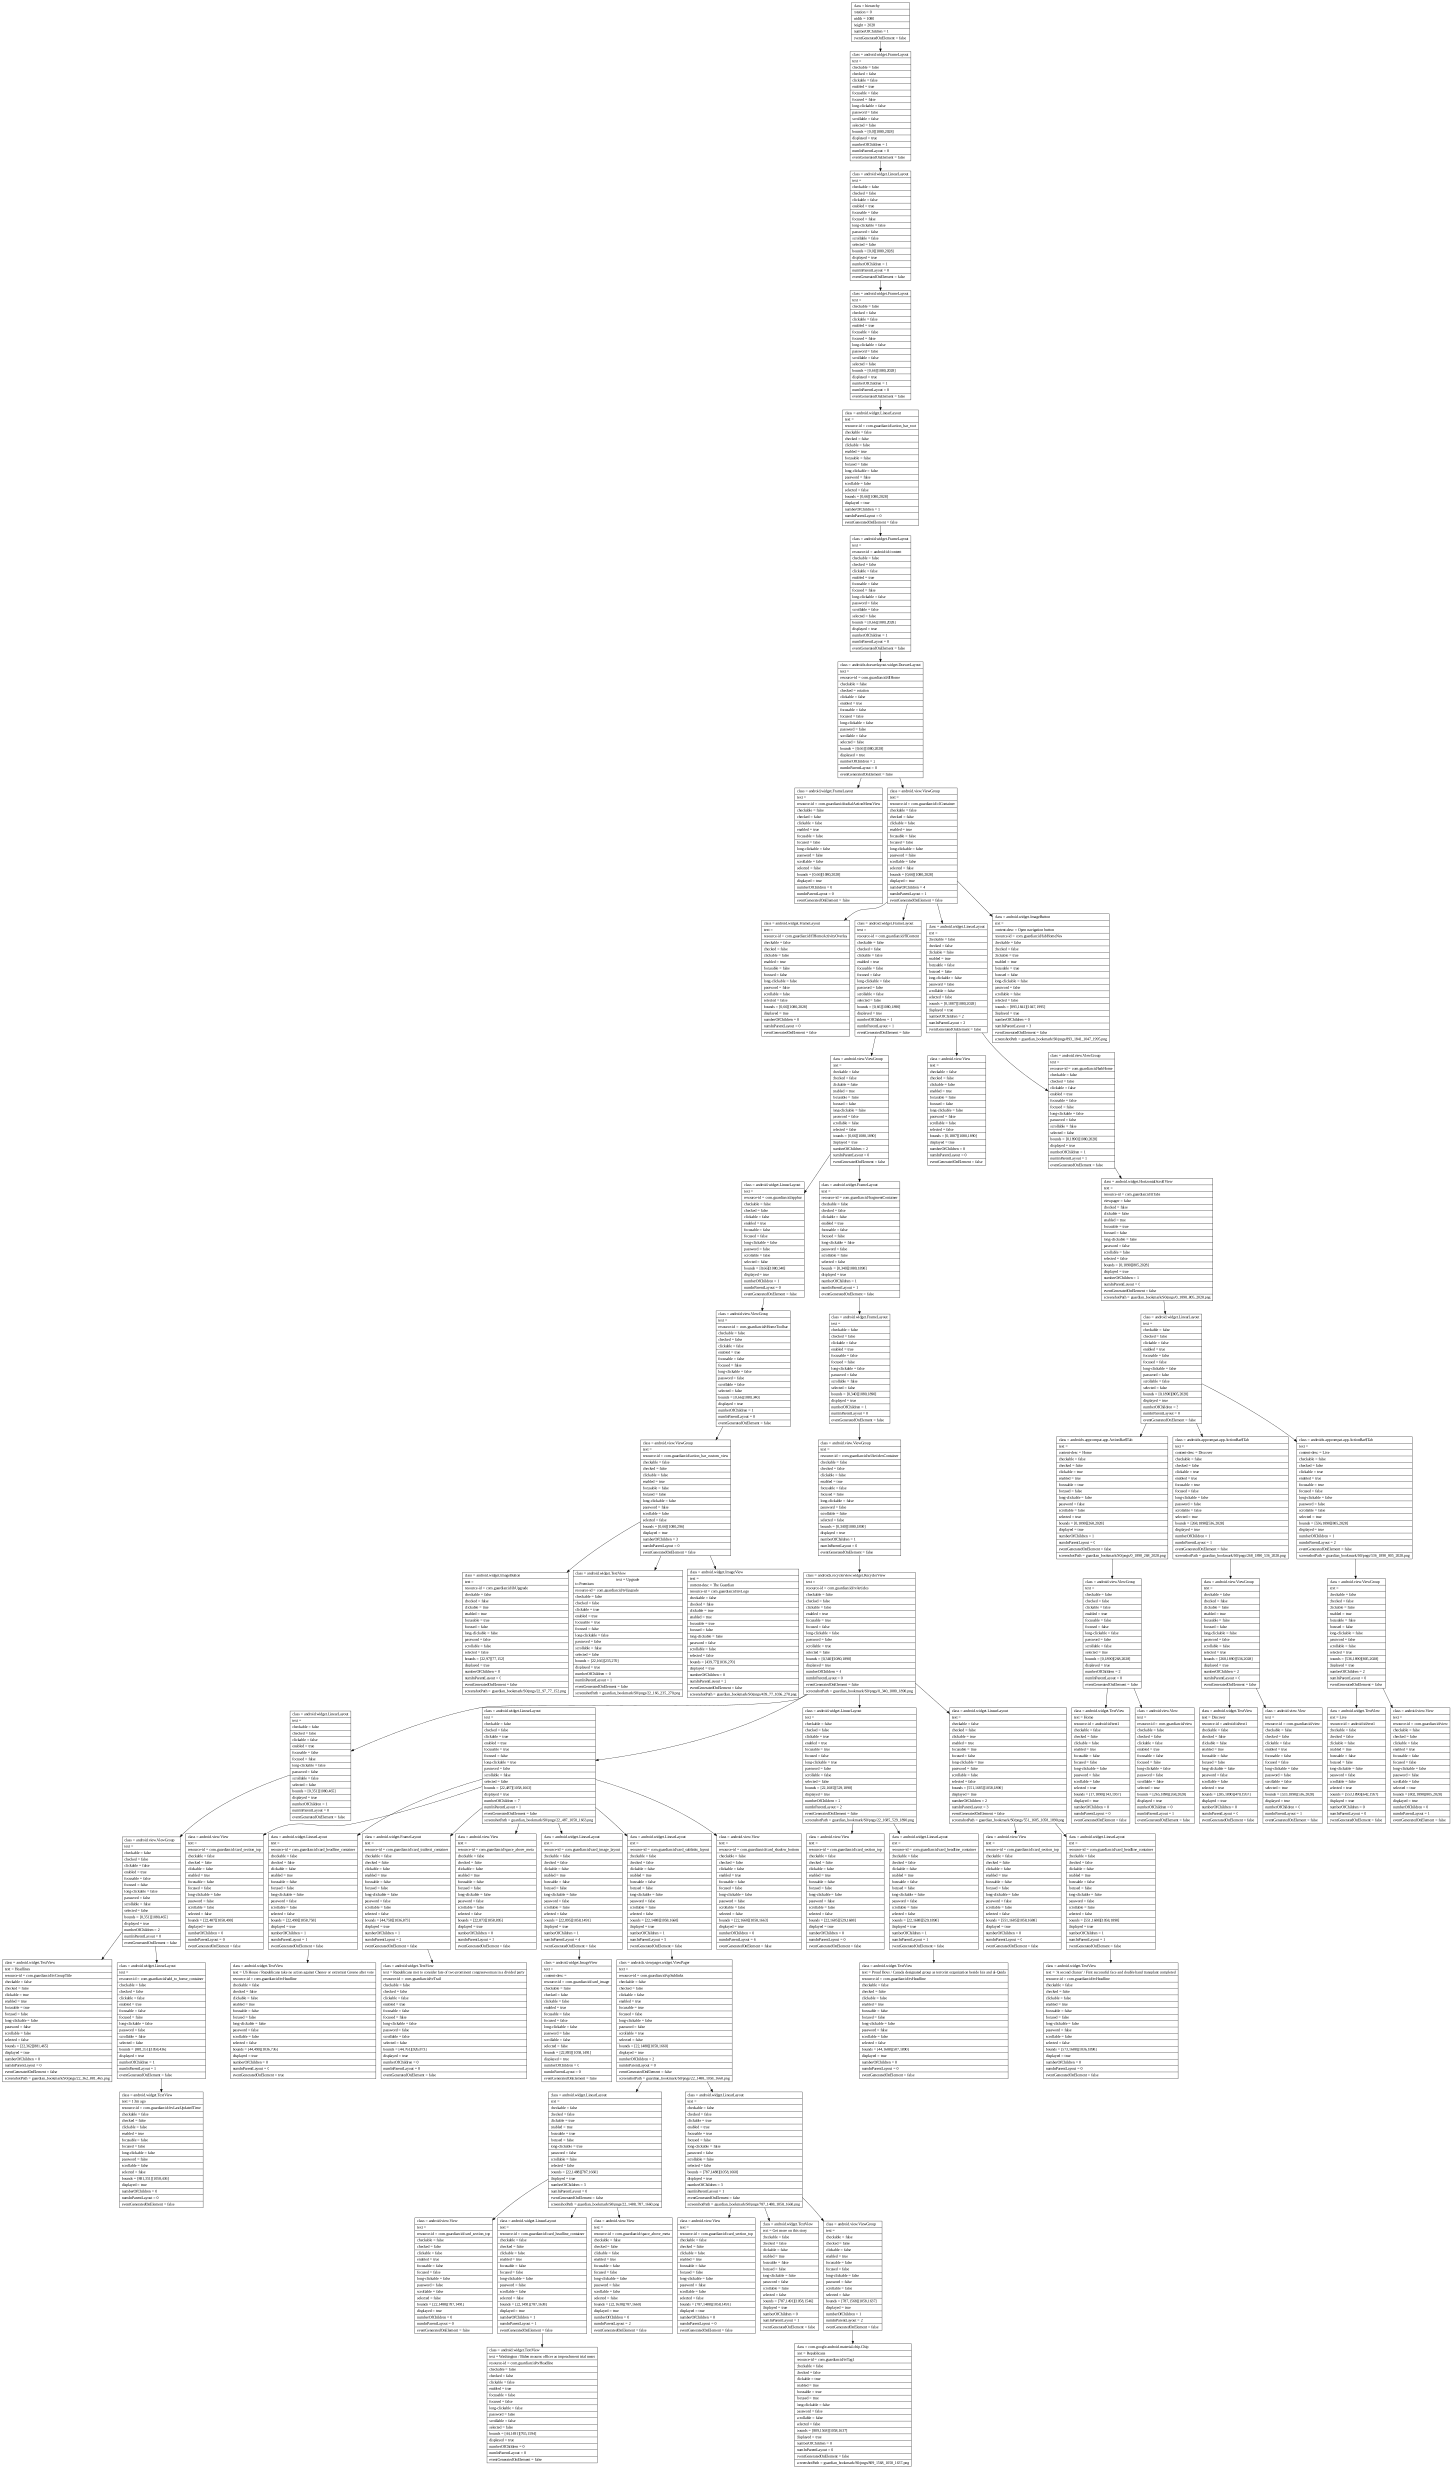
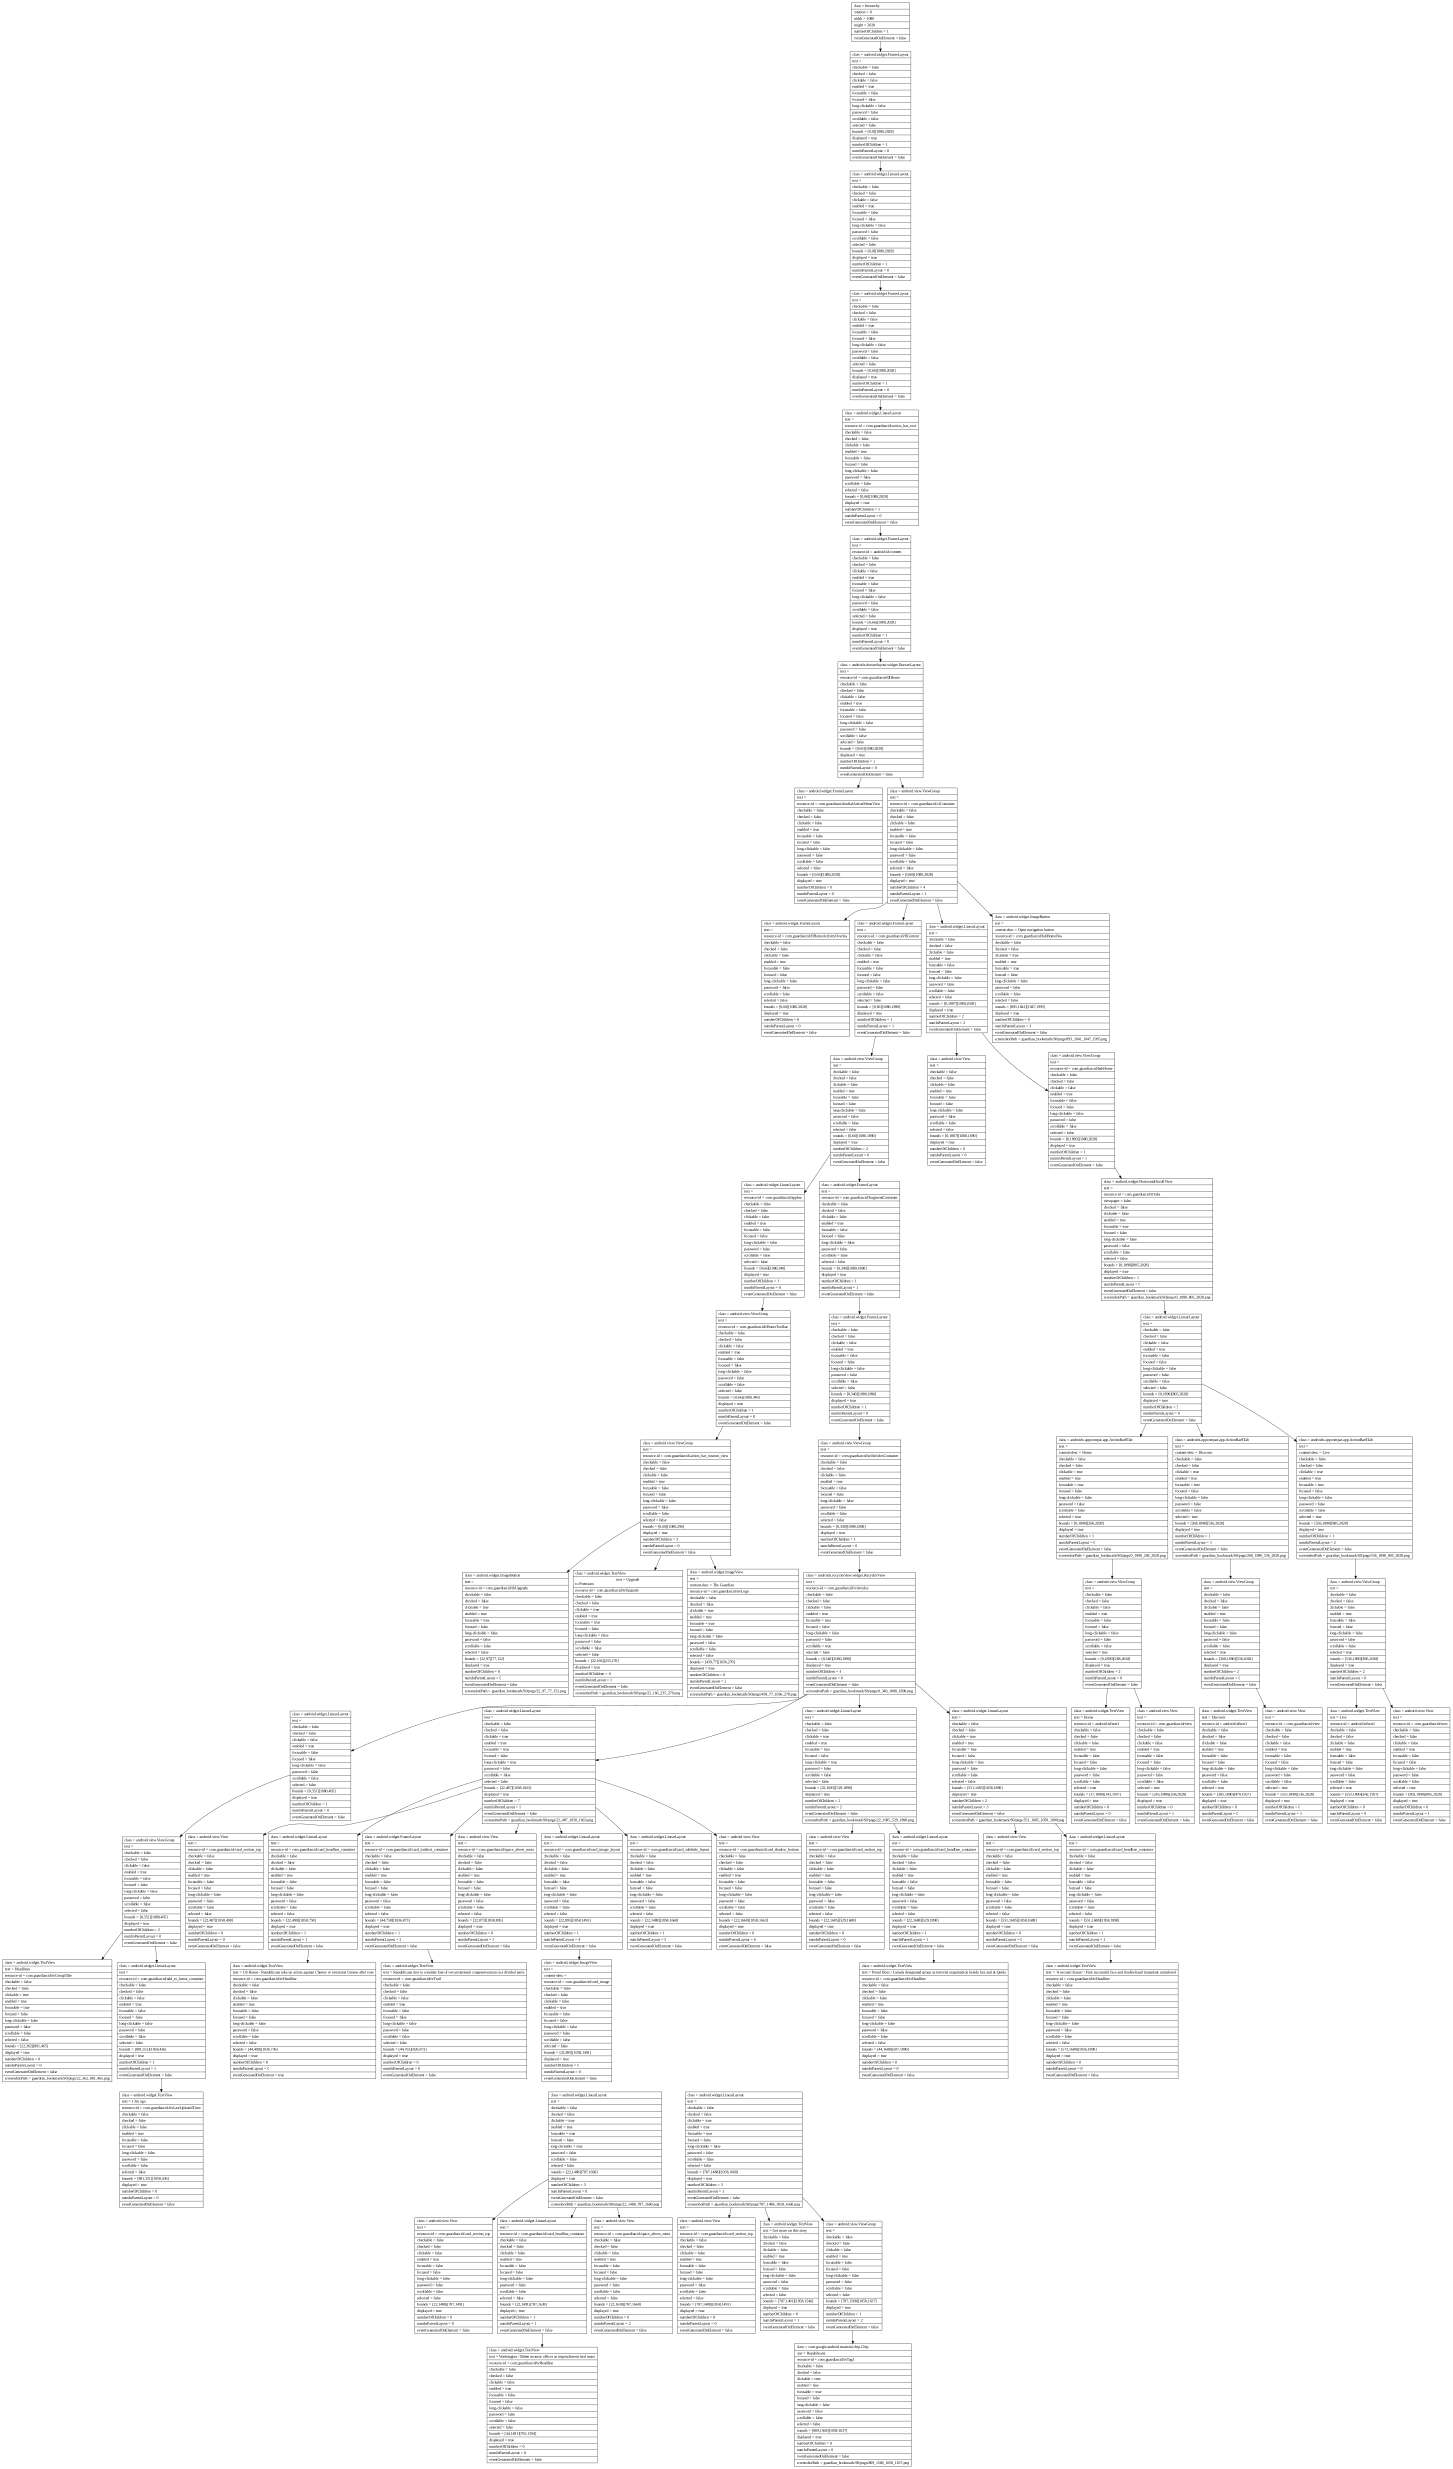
node "class = androidx.drawerlayout.widget.DrawerLayout": text "checked = rotation" -> "checked = false"
node "class = androidx.viewpager.widget.ViewPager": removed
node "class = com.google.android.material.chip.Chip": text "focused = true" -> "focused = false"
